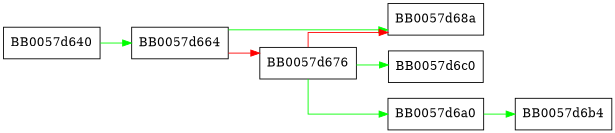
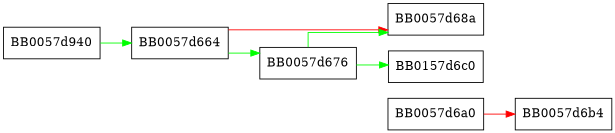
edge "BB0057d664" -> "BB0057d68a": color green -> red
edge "BB0057d676" -> "BB0057d68a": color red -> green
node "BB0057d640": label "BB0057d640" -> "BB0057d940"
edge "BB0057d664" -> "BB0057d676": color red -> green
node "BB0057d6c0": label "BB0057d6c0" -> "BB0157d6c0"
edge "BB0057d676" -> "BB0057d6a0": removed
edge "BB0057d6a0" -> "BB0057d6b4": color green -> red
